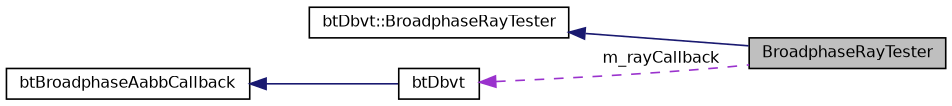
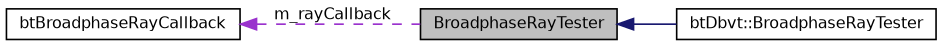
edge "BroadphaseRayTester" -> "btDbvt::BroadphaseRayTester": reversed
node "btBroadphaseAabbCallback": removed
node "btDbvt": label "btDbvt" -> "btBroadphaseRayCallback"
